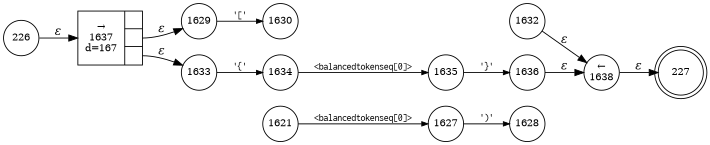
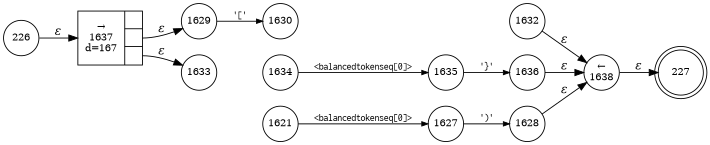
edge "1633" -> "1634": removed, label "'{'"
edge "1628" -> "← 1638": added, label "ε"
